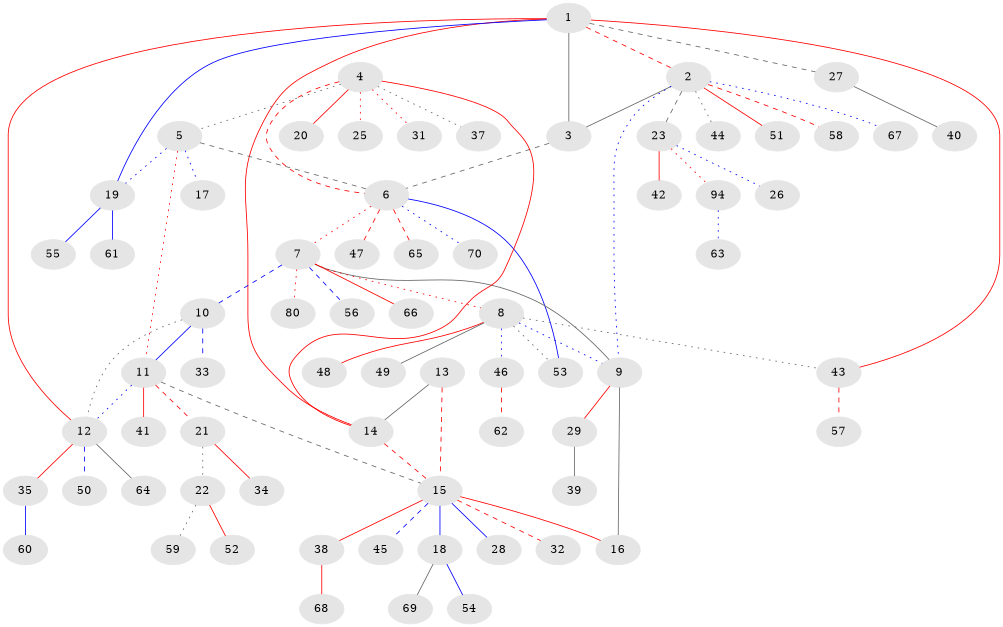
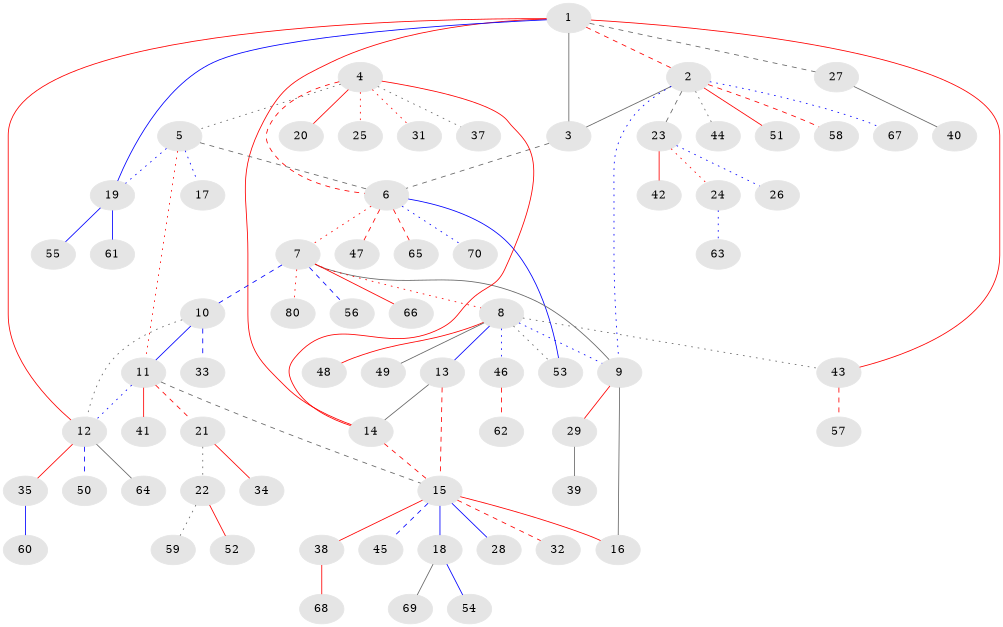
node "94": label "94" -> "24"
edge "8" -- "13": added
